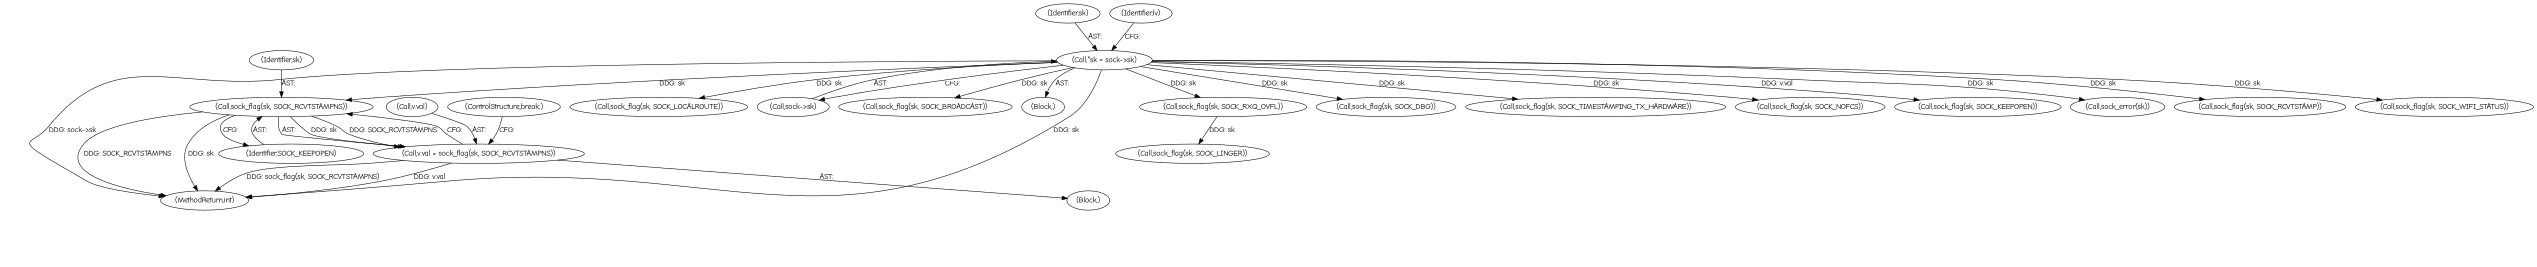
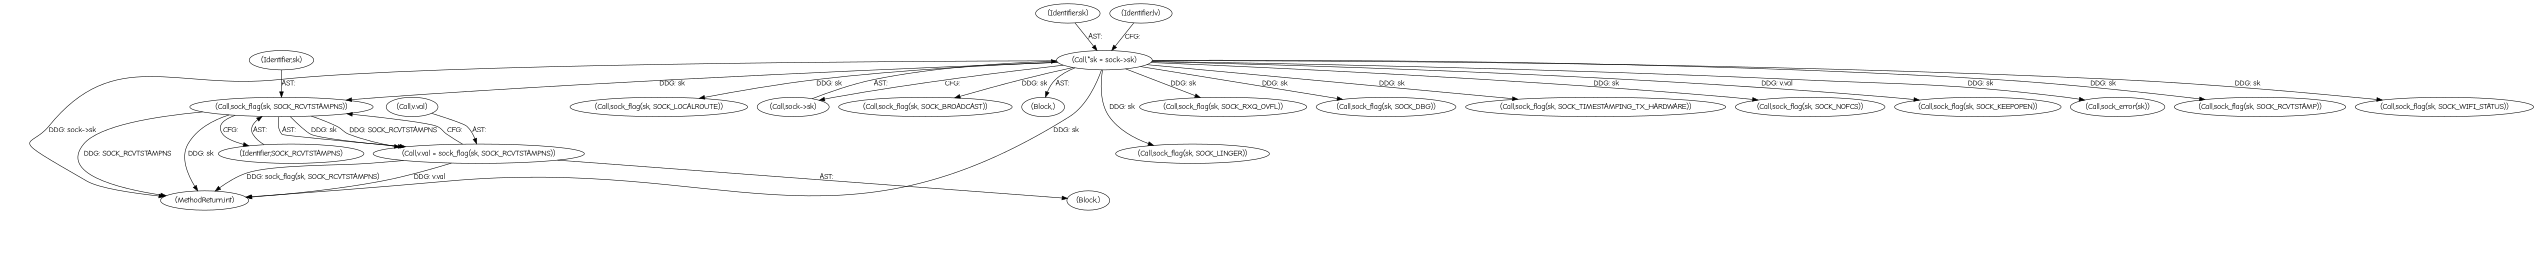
node "(ControlStructure,break;)": removed
edge "(Call,sock_flag(sk, SOCK_RXQ_OVFL))" -> "(Call,sock_flag(sk, SOCK_LINGER))": now "(Call,*sk = sock->sk)" -> "(Call,sock_flag(sk, SOCK_LINGER))"
node "(Identifier,SOCK_KEEPOPEN)": label "(Identifier,SOCK_KEEPOPEN)" -> "(Identifier,SOCK_RCVTSTAMPNS)"
